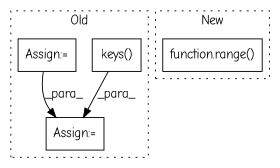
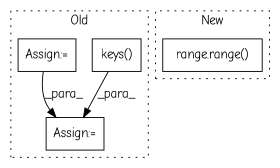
node "function.range()": label "function.range()" -> "range.range()"
